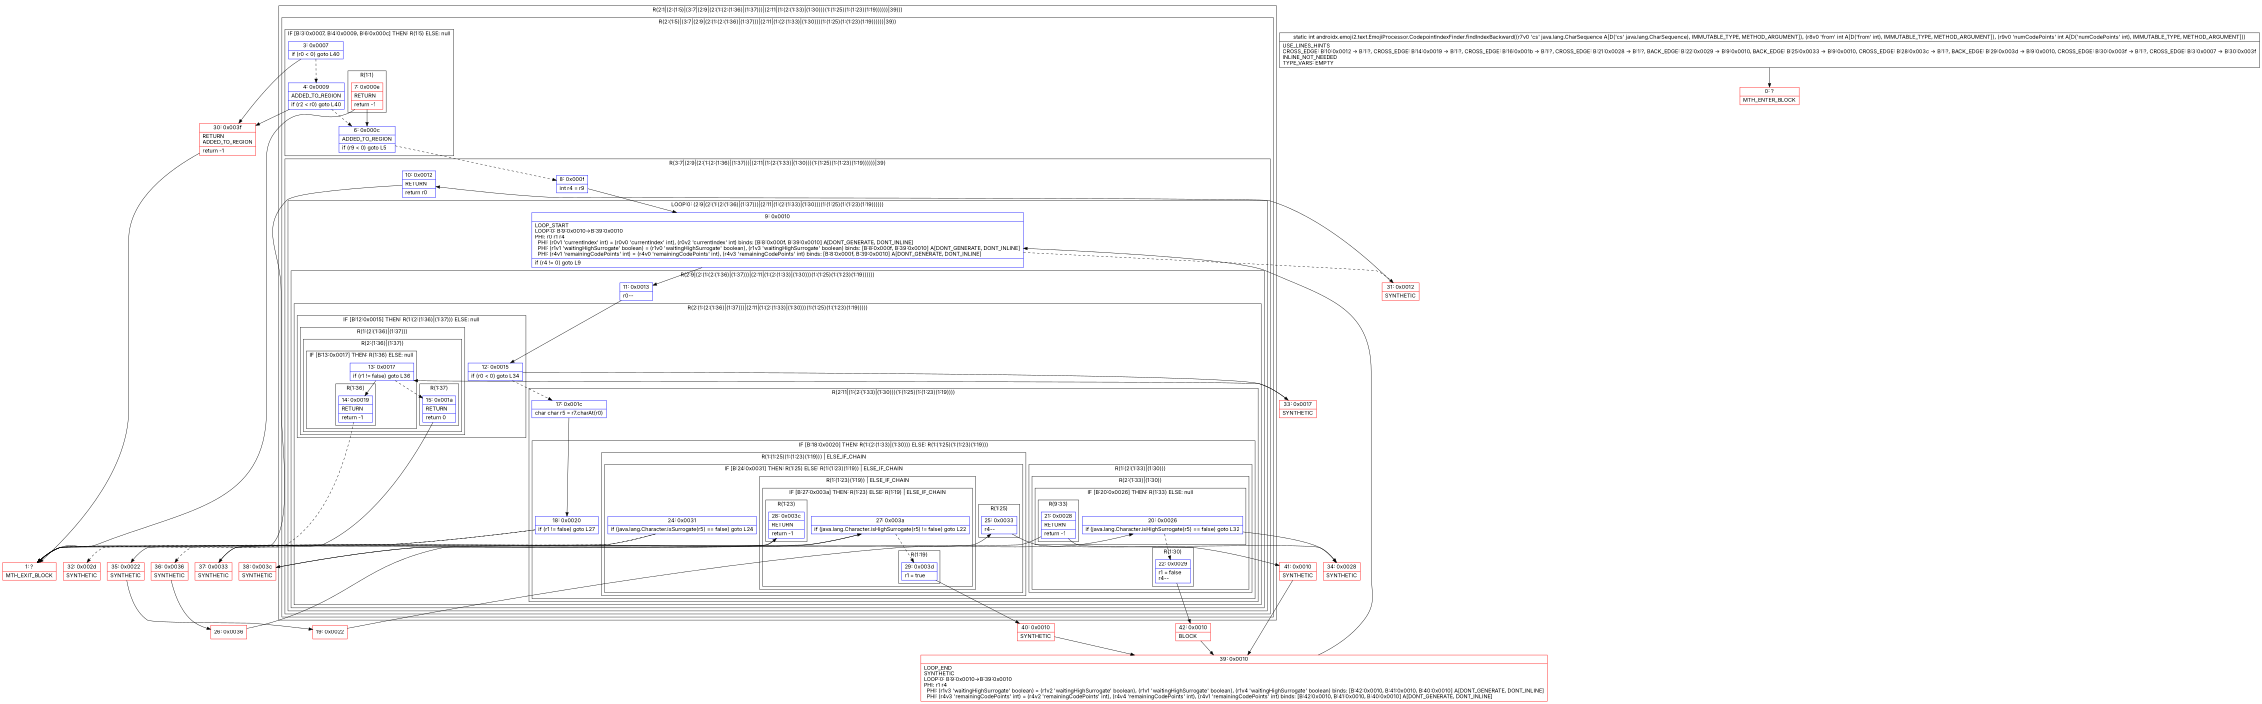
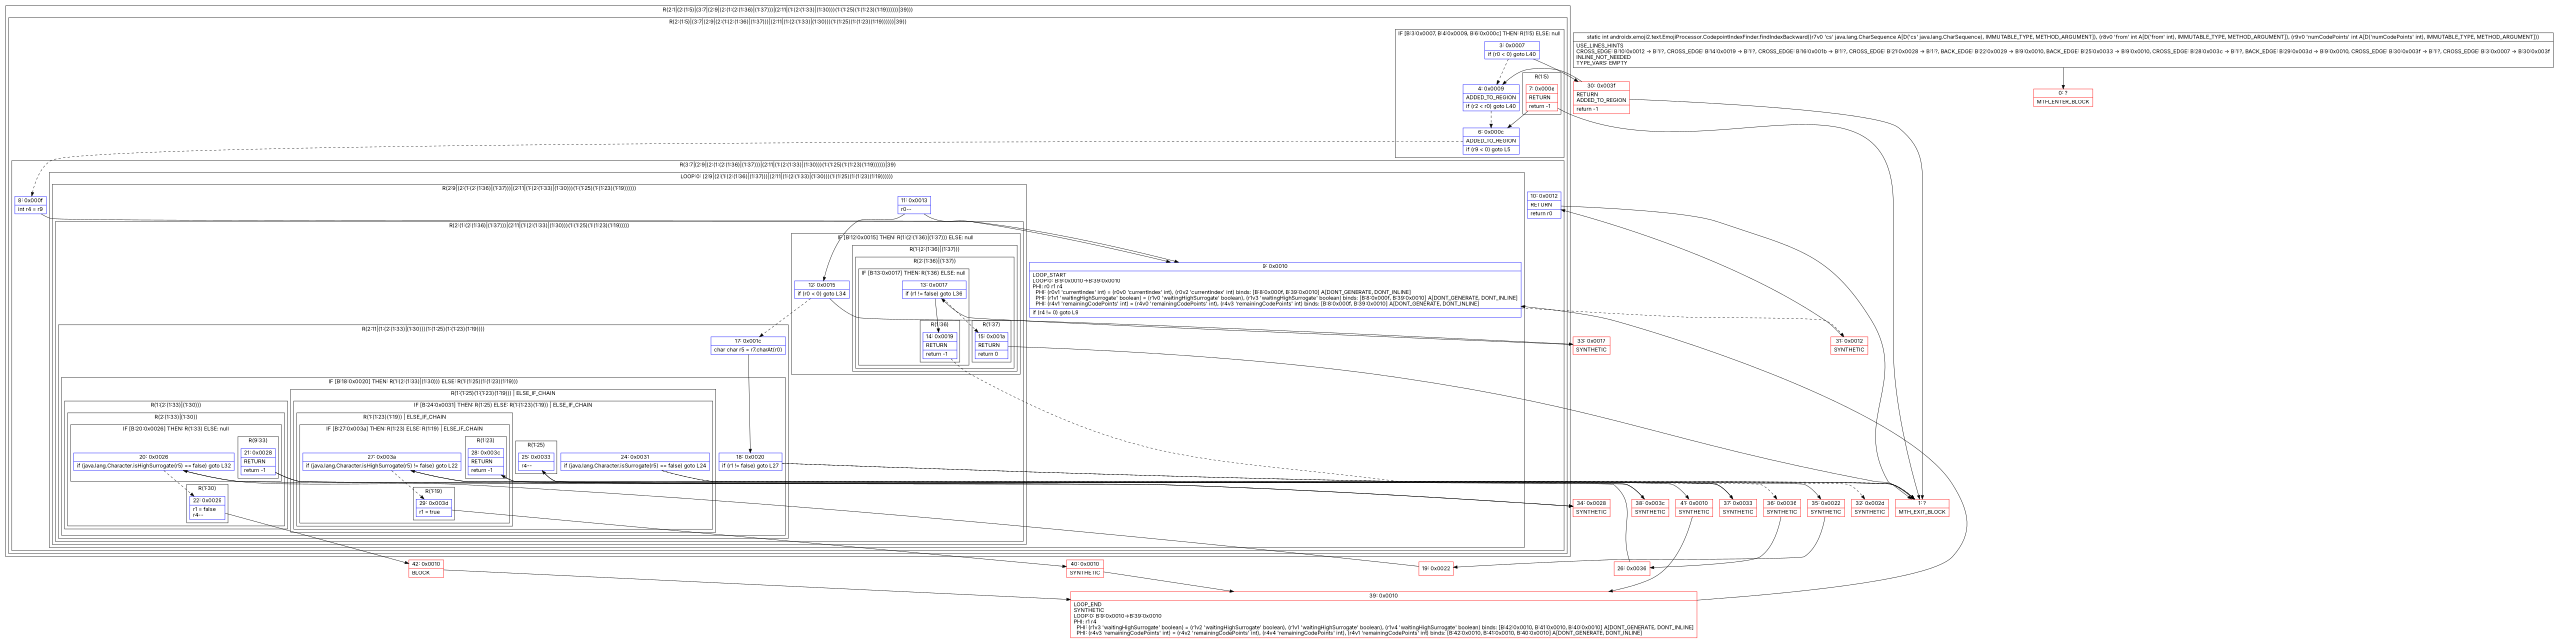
cluster "R(1:1)": label "R(1:1)" -> "R(1:5)"
edge "4: 0x0009" -> "30: 0x003f": reversed
edge "9: 0x0010" -> "11: 0x0013": reversed
